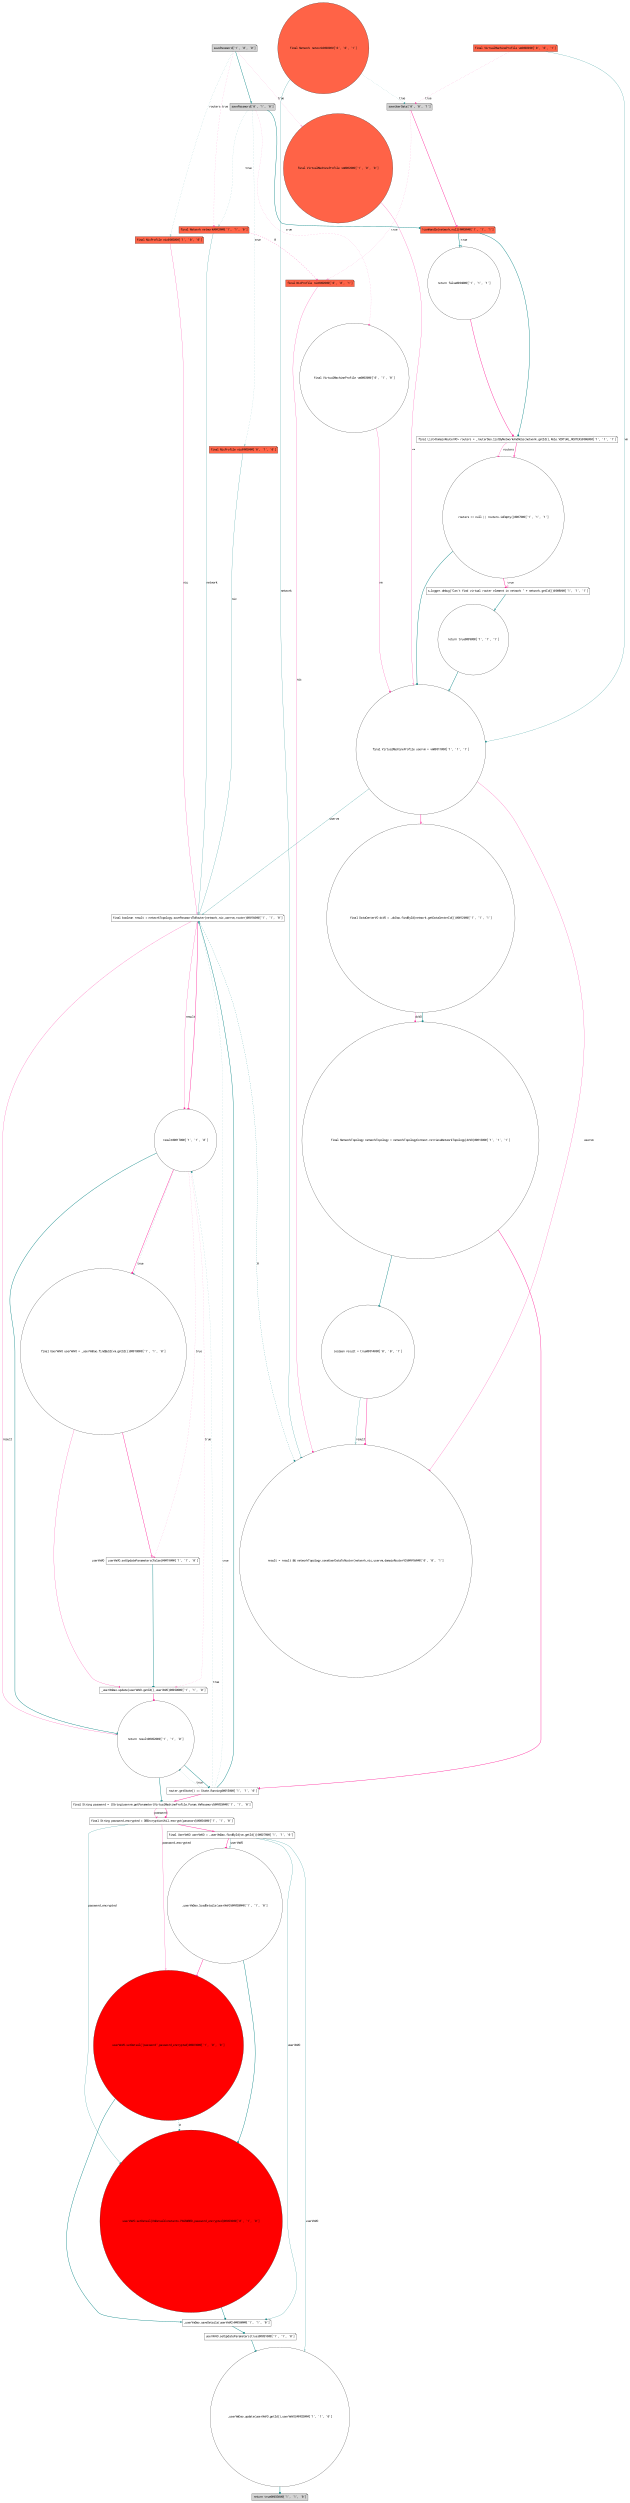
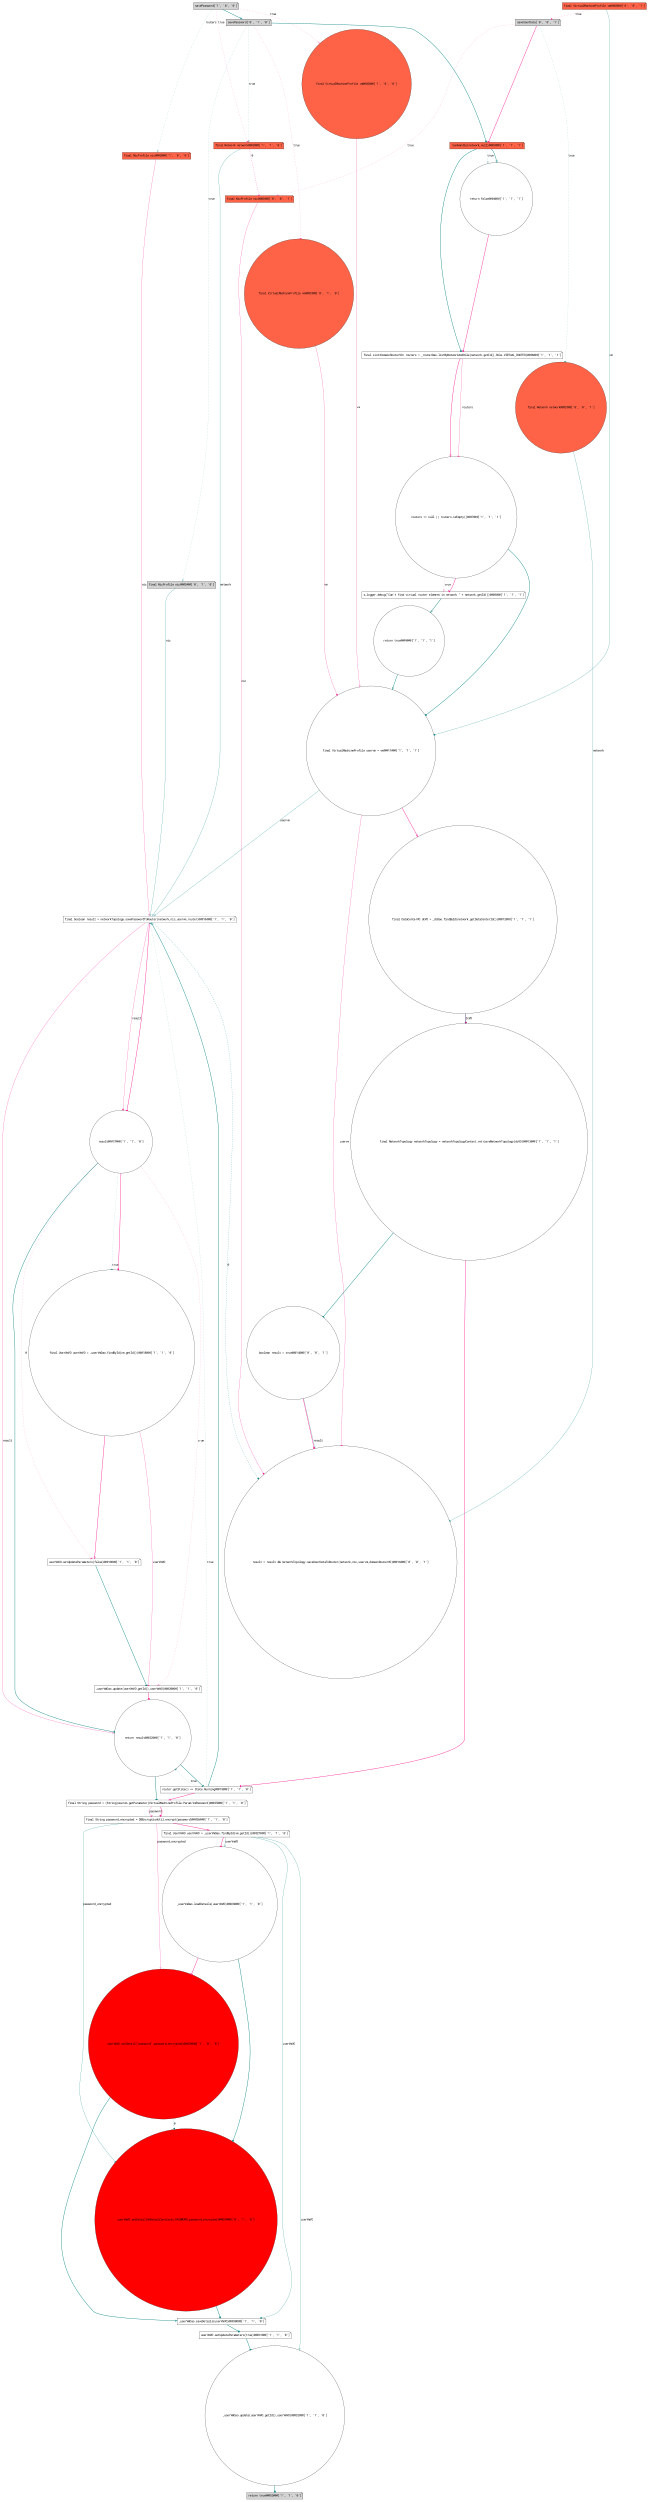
edge "final Network network@@@2@@@['0', '0', '1']" -> "saveUserData['0', '0', '1']": reversed
node "final VirtualMachineProfile vm@@@2@@@['0', '1', '0']": fillcolor white -> tomato
node "final NicProfile nic@@@2@@@['0', '1', '0']": fillcolor tomato -> lightgray
edge "result@@@17@@@['1', '1', '0']" -> "userVmVO.setUpdateParameters(false)@@@19@@@['1', '1', '0']": label "true" -> "0"
edge "router.getState() == State.Running@@@15@@@['1', '1', '0']" -> "result@@@17@@@['1', '1', '0']": removed, label "true"
